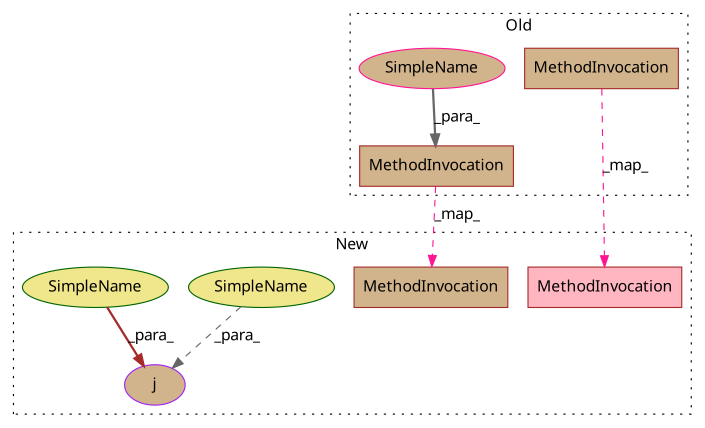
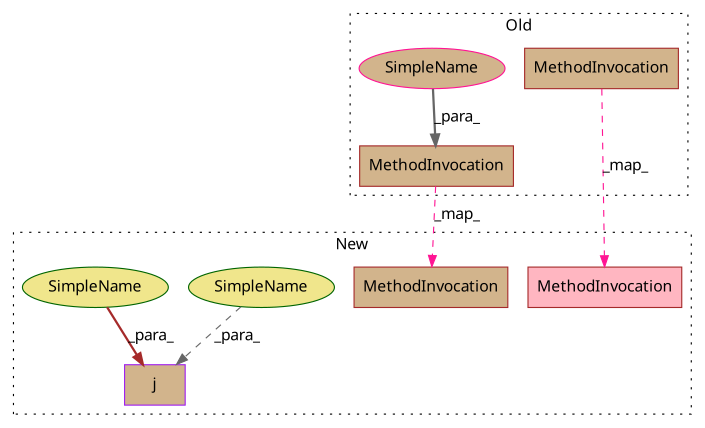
node "j": shape ellipse -> box
